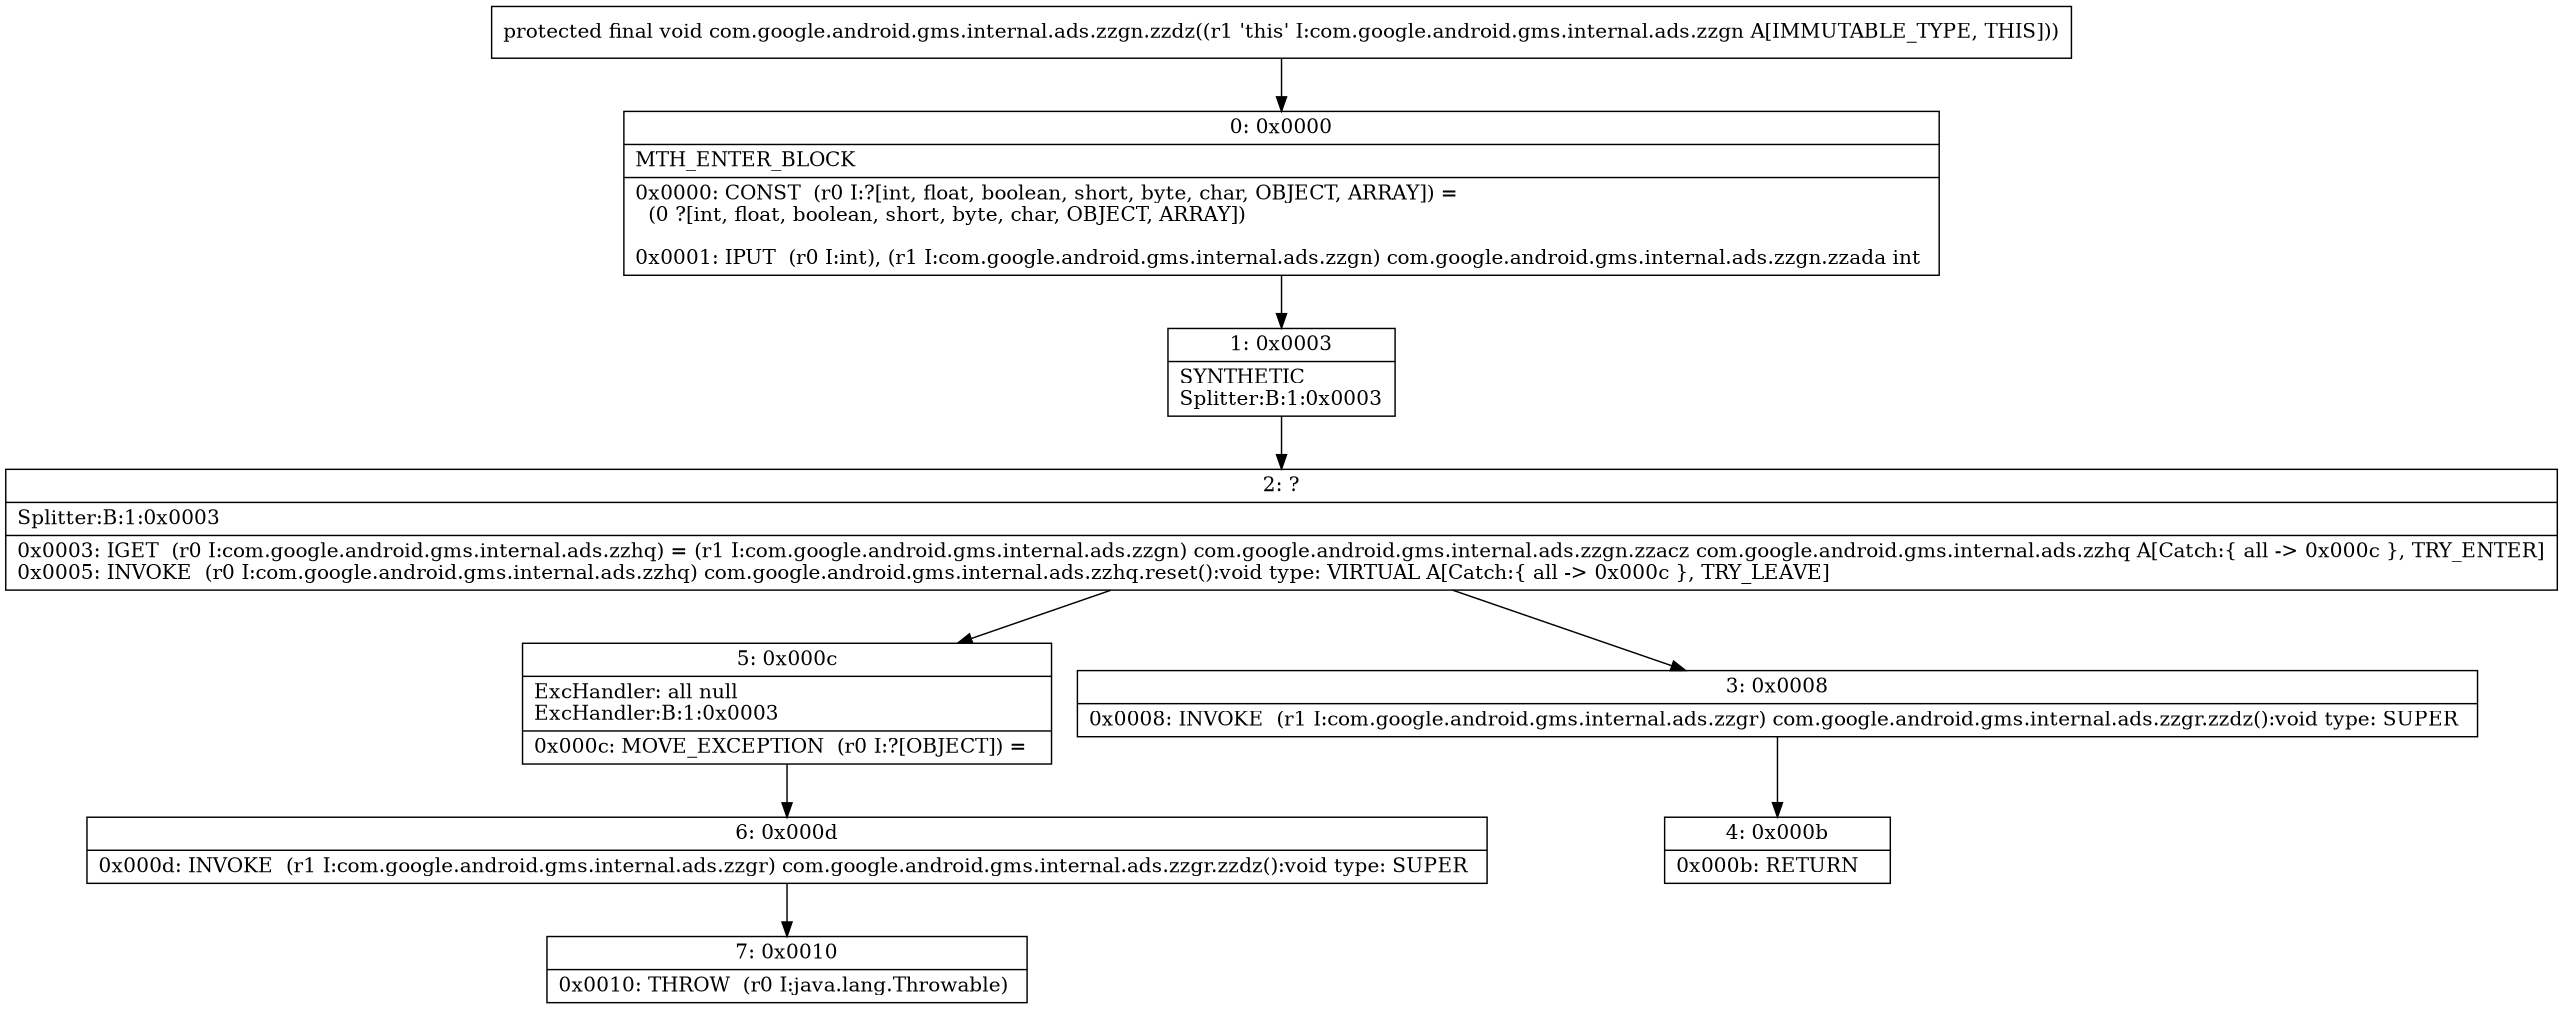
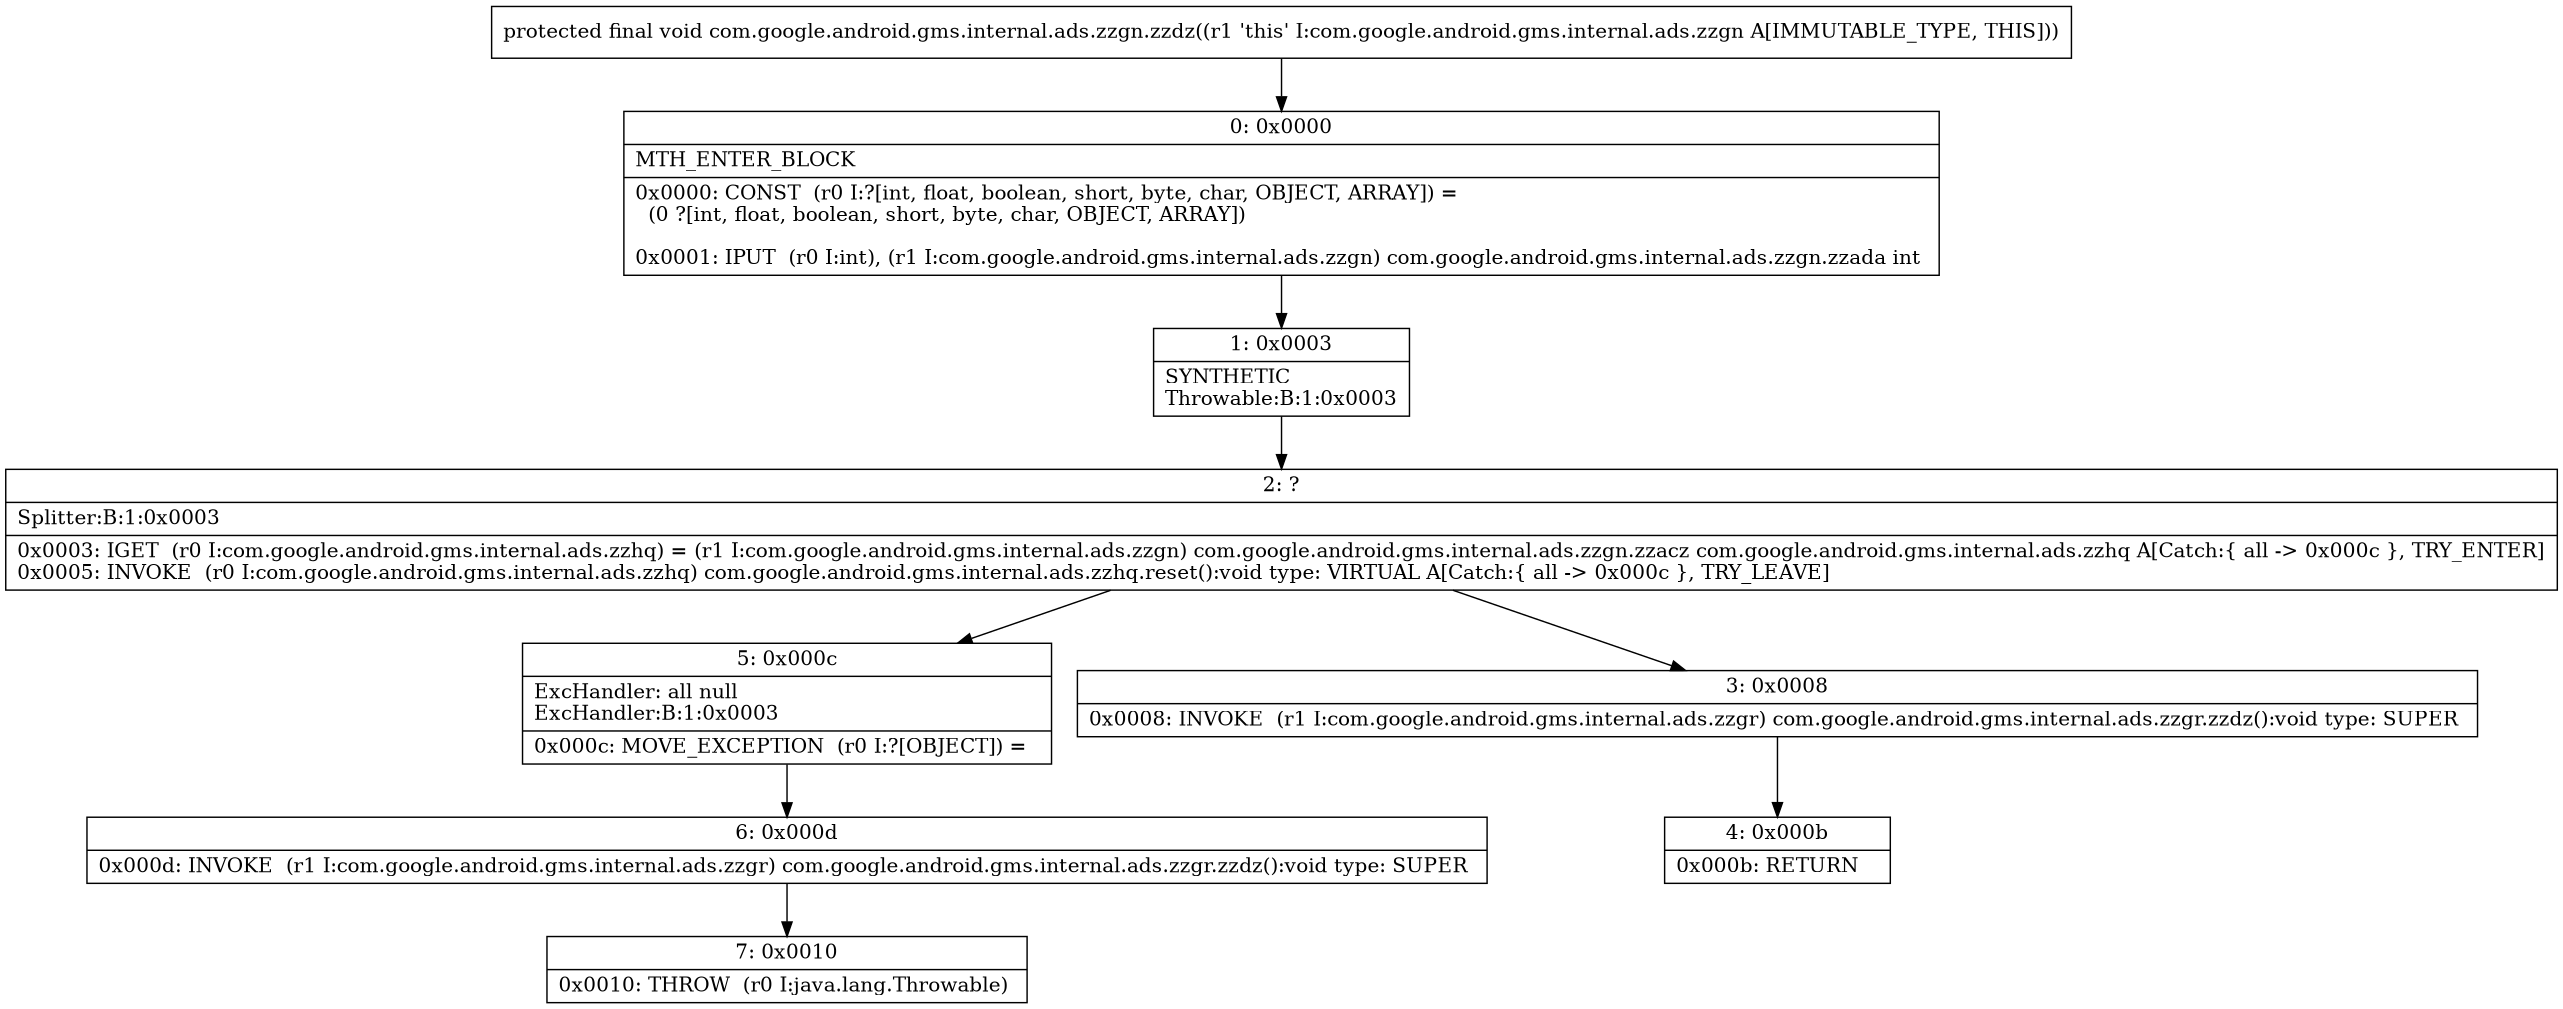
node "1: 0x0003": text "Splitter:B:1:0x0003" -> "Throwable:B:1:0x0003"
